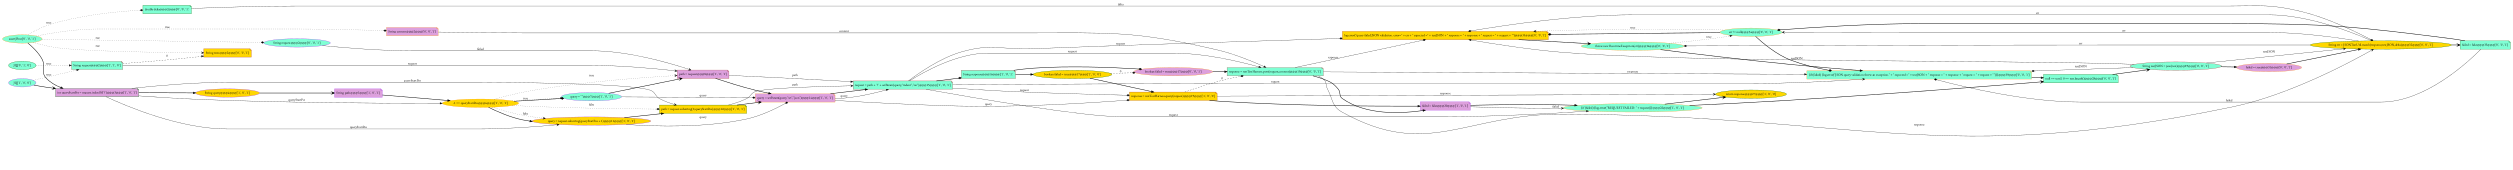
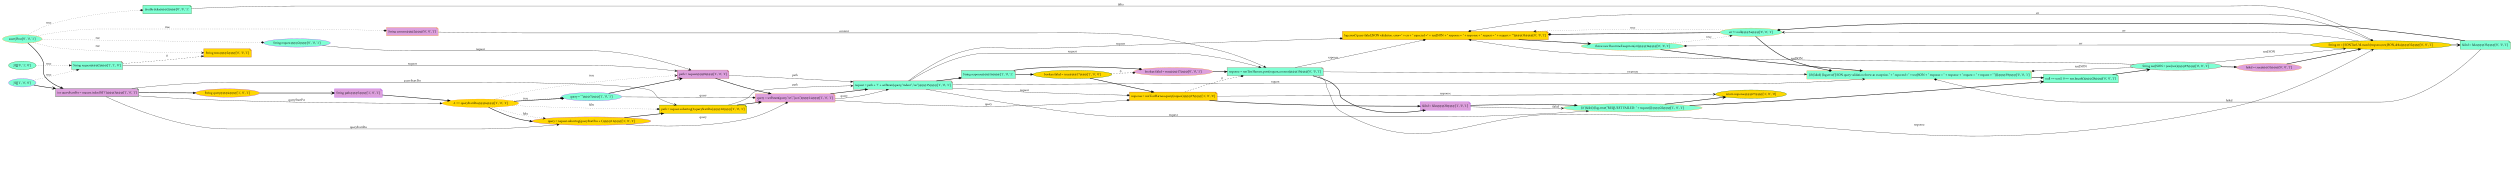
edge "String request@@@2@@@['0', '0', '1']" -> "path = request@@@8@@@['1', '0', '1']": label "failed" -> "request"
